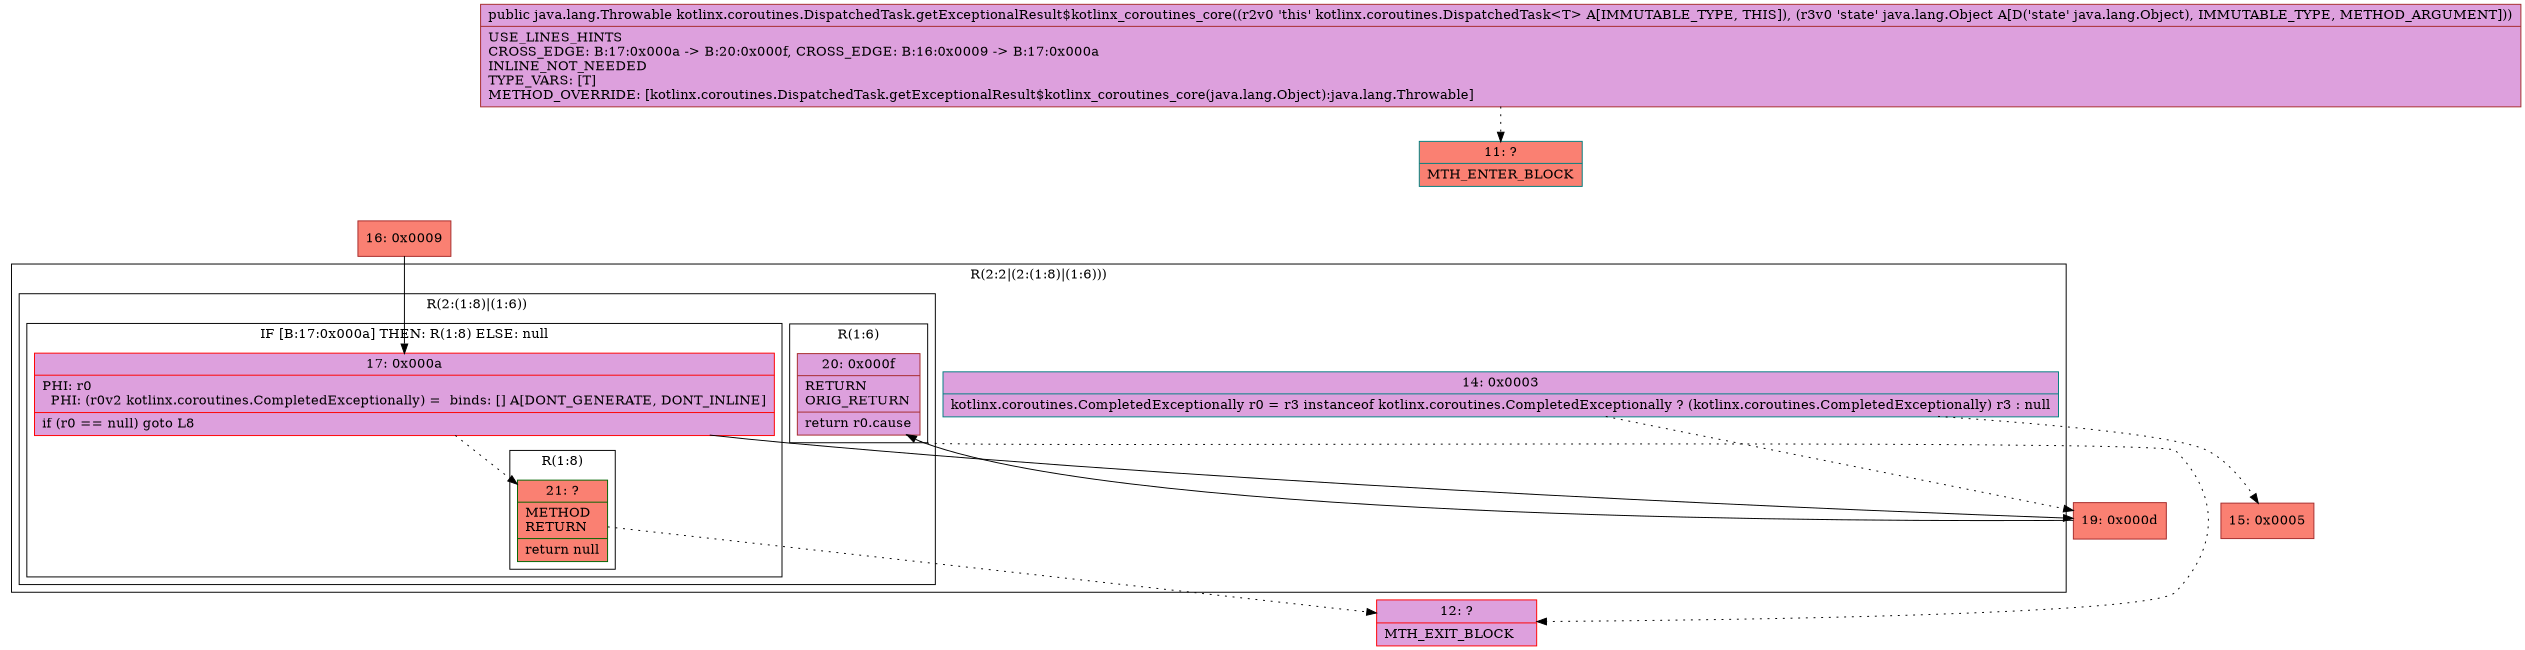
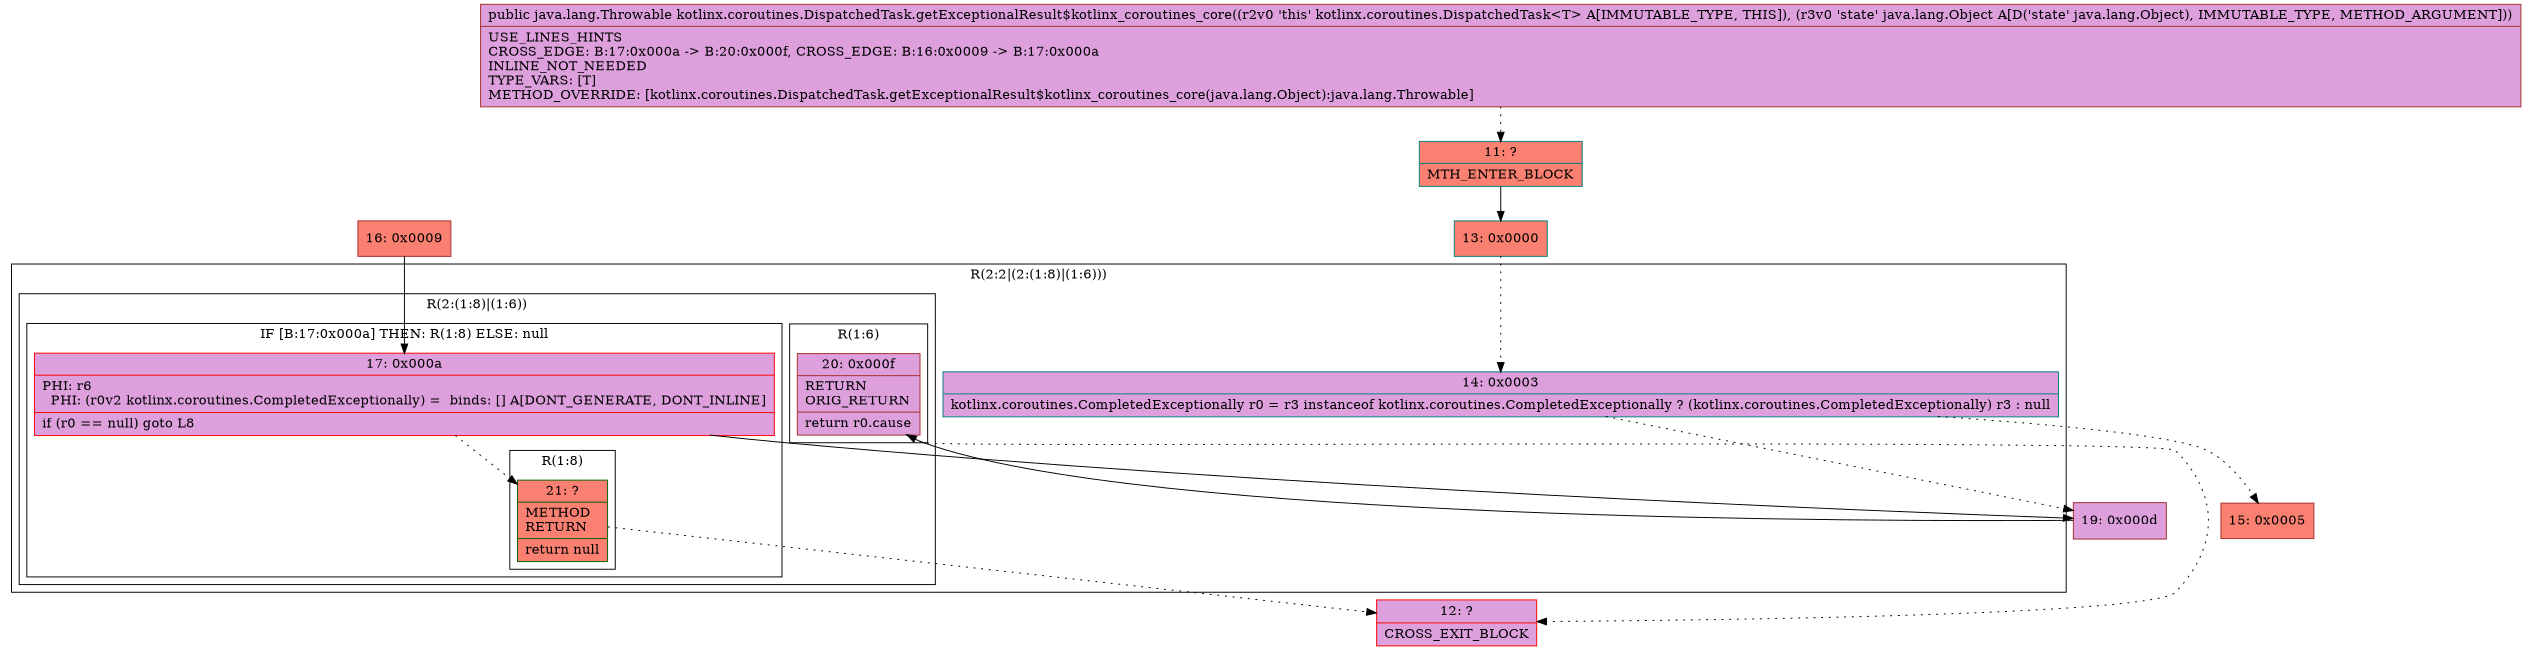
node "13: 0x0000": added
node "17: 0x000a": text "PHI: r0" -> "PHI: r6"
node "19: 0x000d": fillcolor salmon -> plum
node "12: ?": text "MTH_EXIT_BLOCK" -> "CROSS_EXIT_BLOCK"
